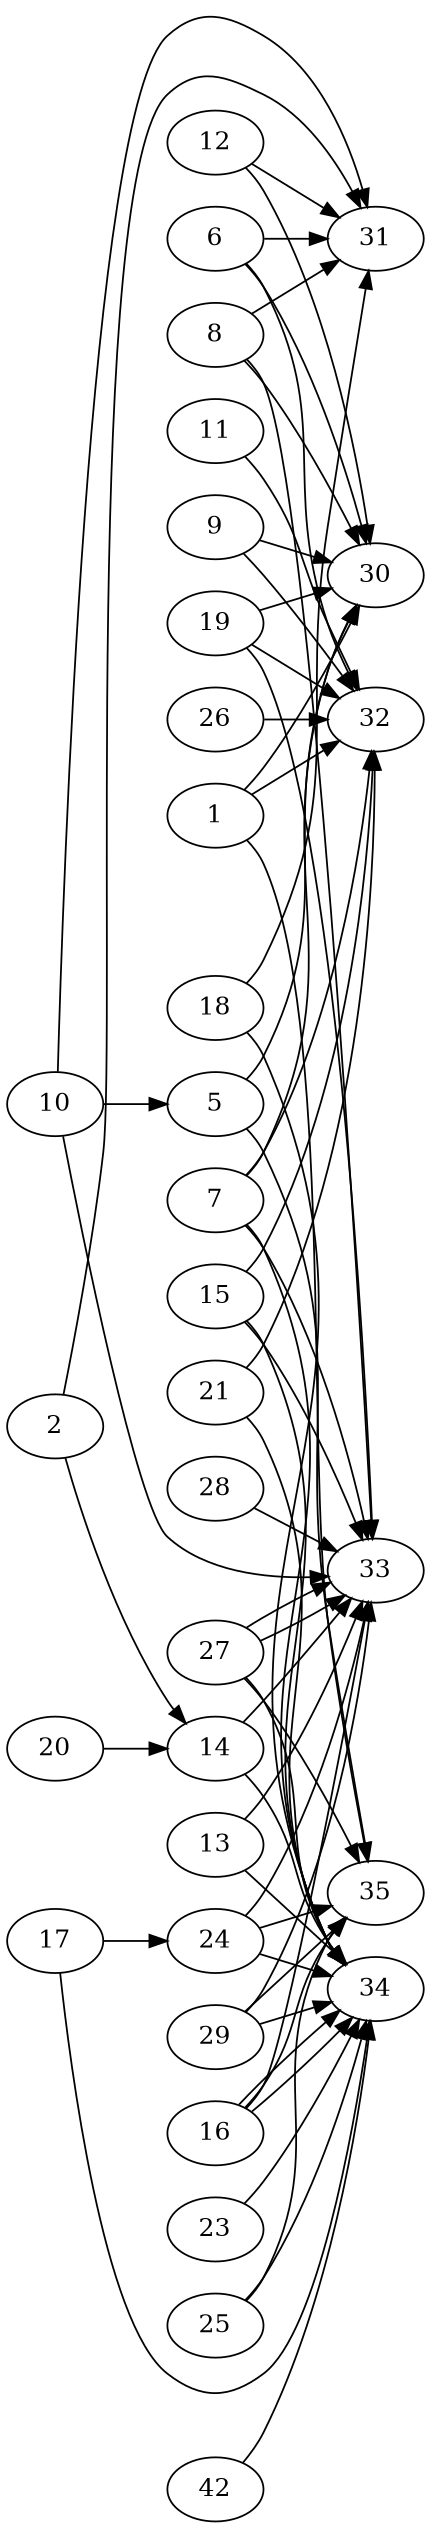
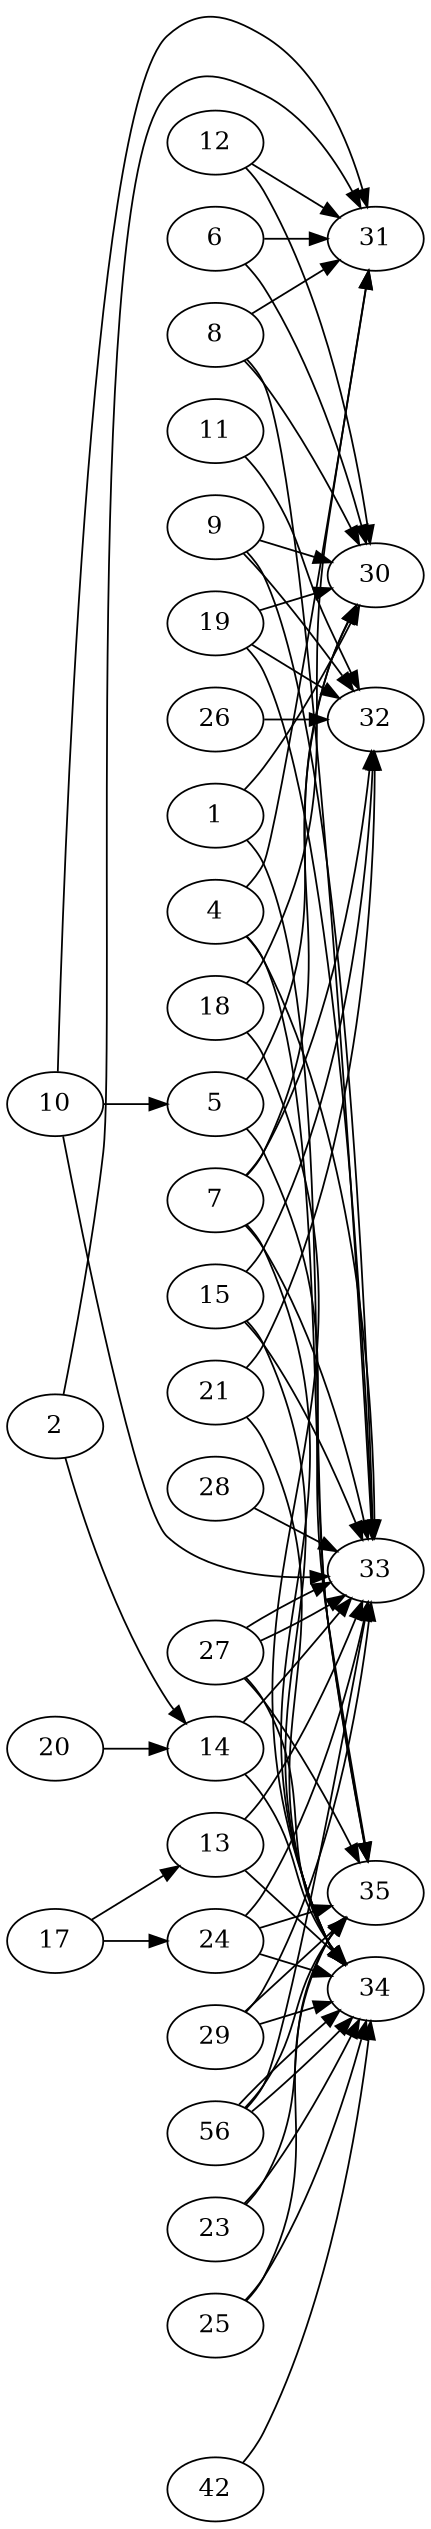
edge "6" -> "32": removed
edge "1" -> "32": removed
node "4": added
edge "9" -> "33": added
edge "23" -> "35": added
node "16": label "16" -> "56"
edge "17" -> "34": now "17" -> "13"
